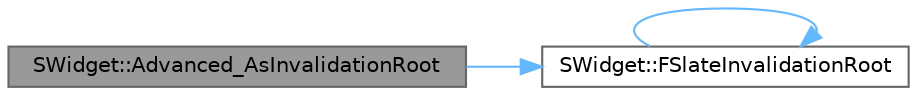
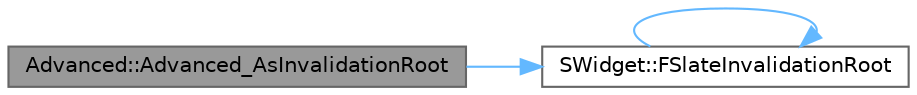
node "SWidget::Advanced_AsInvalidationRoot": label "SWidget::Advanced_AsInvalidationRoot" -> "Advanced::Advanced_AsInvalidationRoot"
